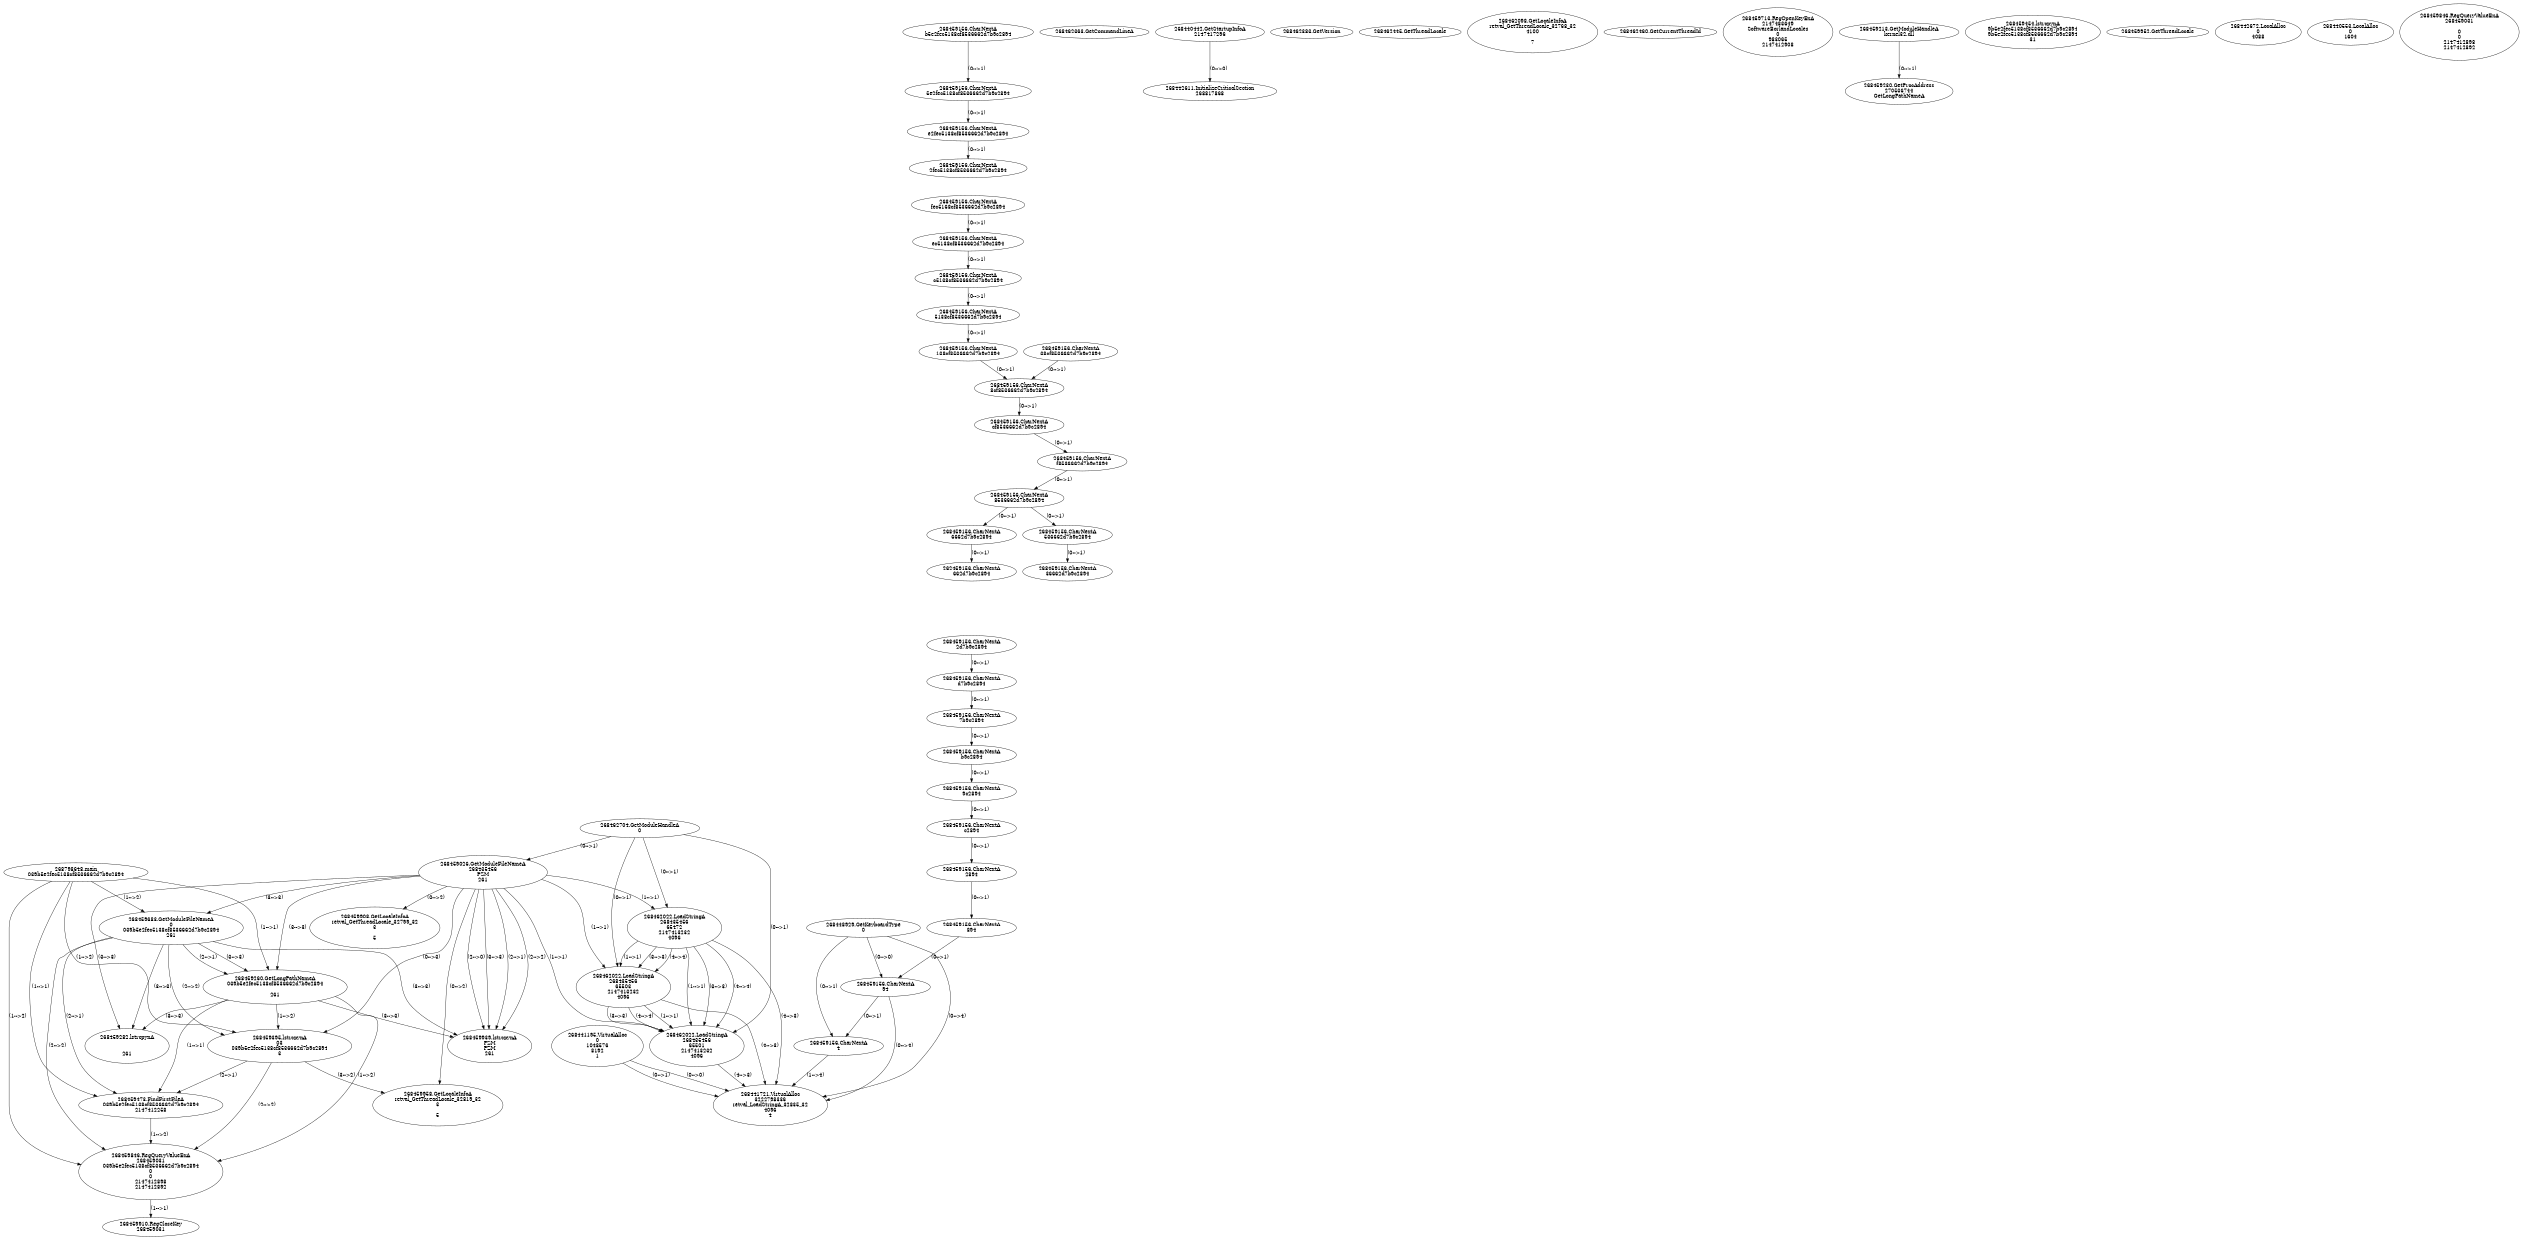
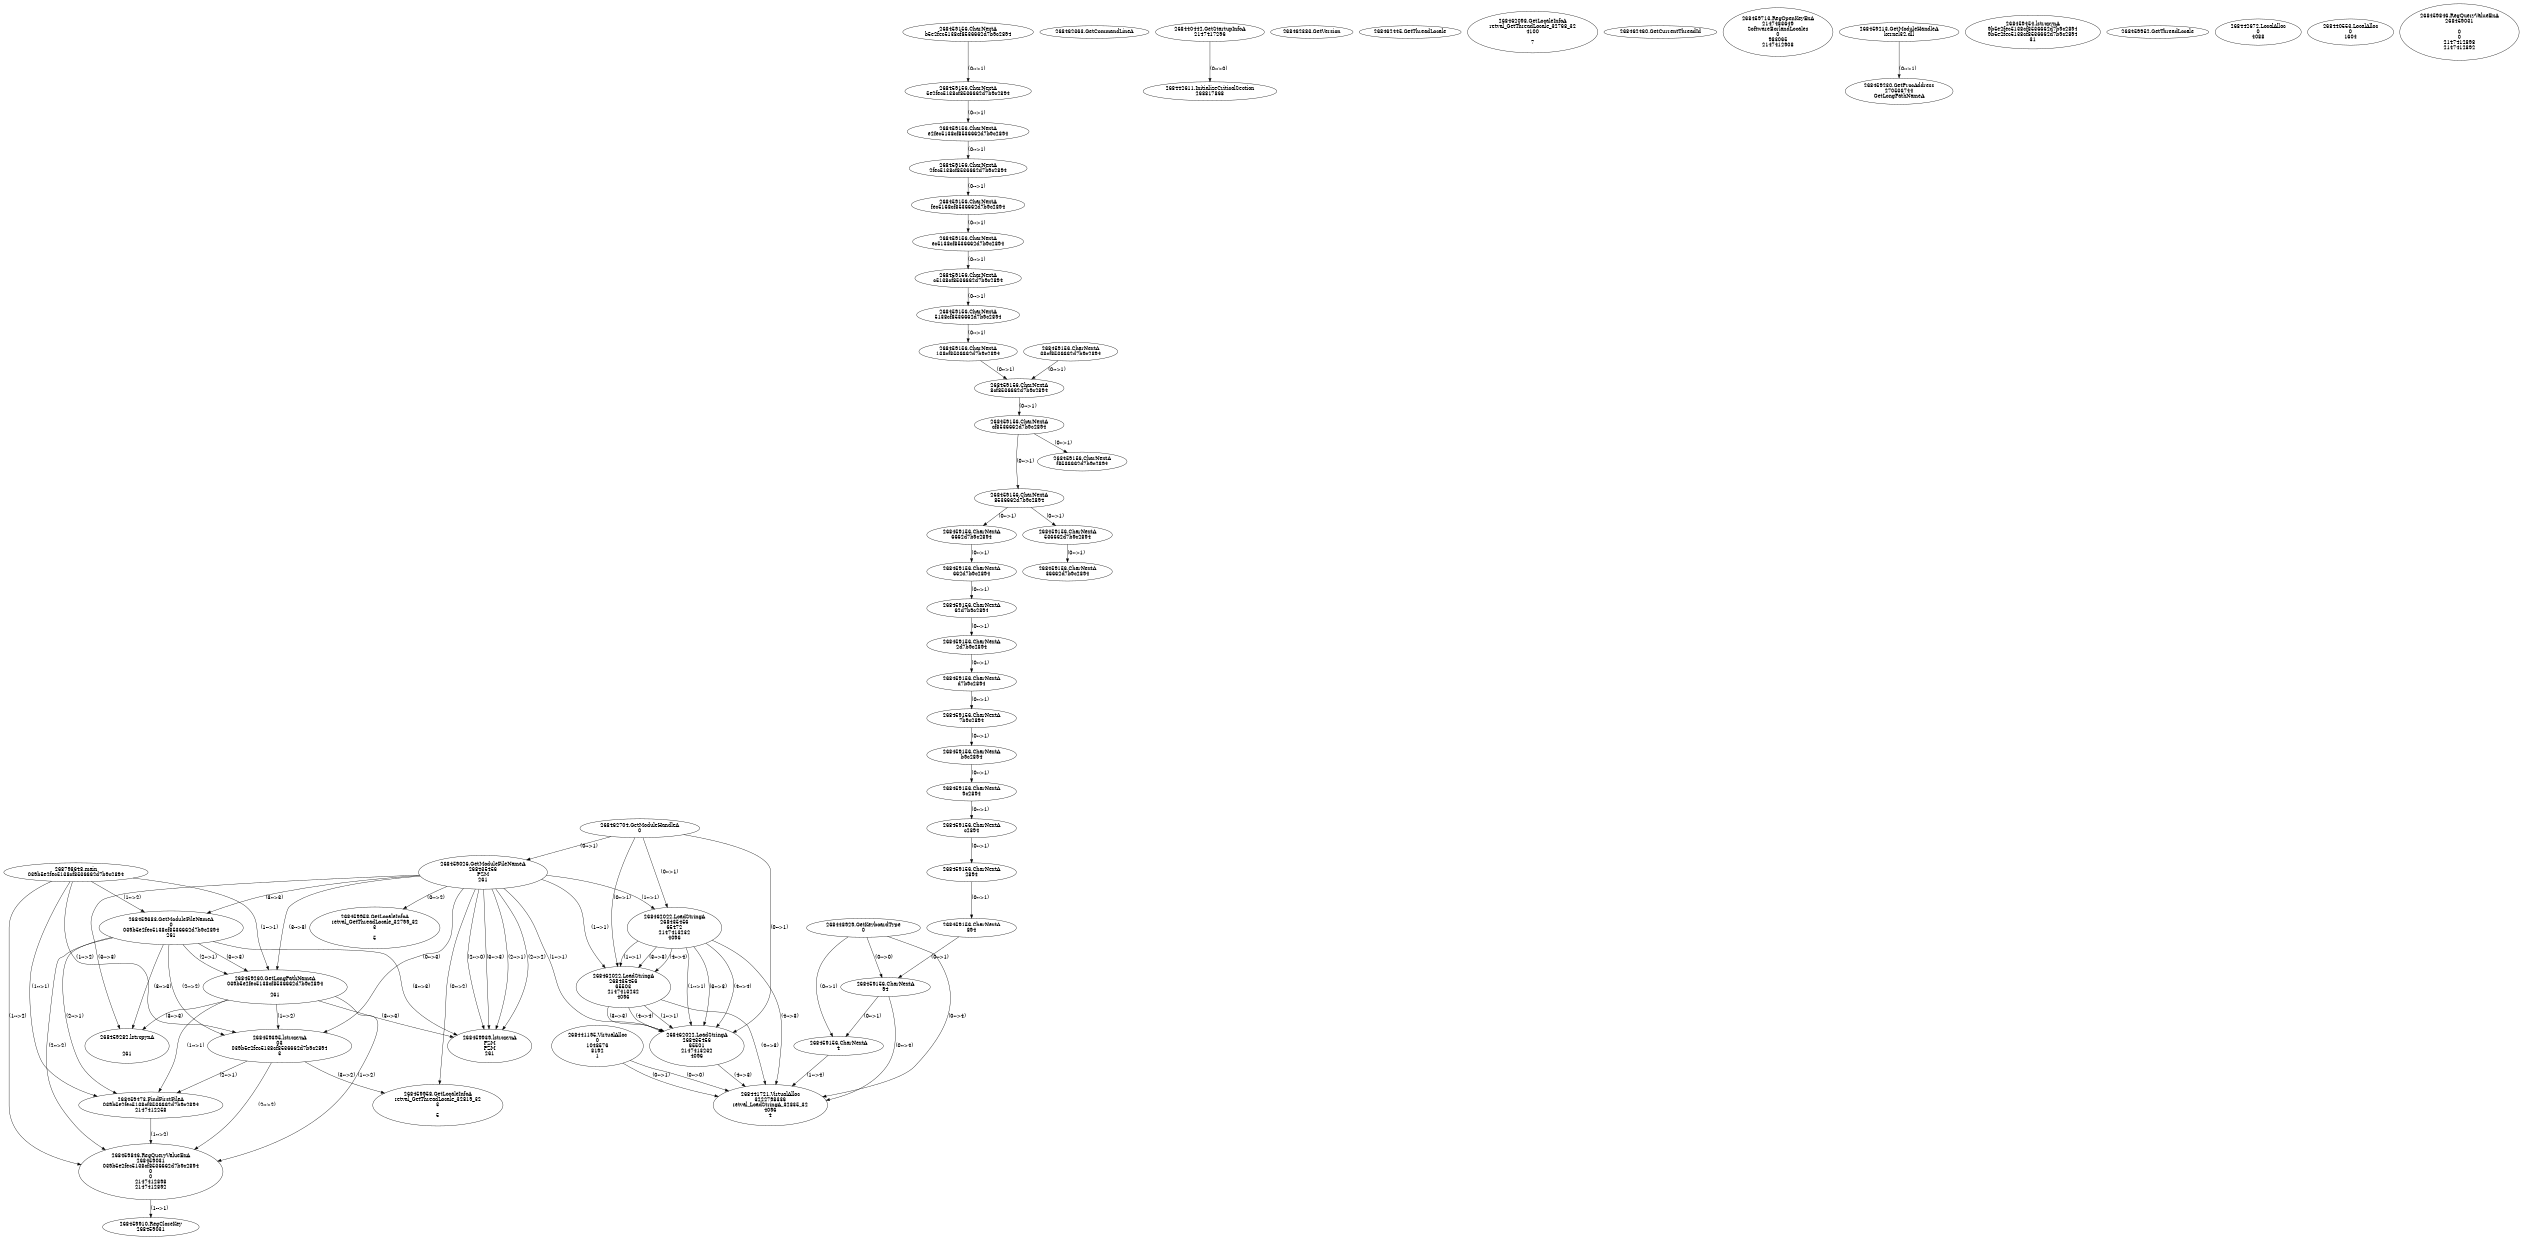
edge "268459156.CharNextA 2fec5138cf8536662d7b9c2894" -> "268459156.CharNextA fec5168cf8536662d7b9c2894": added, label "(0-->1)"
edge "268459156.CharNextA f8536662d7b9c2894" -> "268459156.CharNextA 8536662d7b9c2894": now "268459156.CharNextA cf8536662d7b9c2894" -> "268459156.CharNextA 8536662d7b9c2894"
node "262459156.CharNextA 662d7b9c2894": label "262459156.CharNextA 662d7b9c2894" -> "268459156.CharNextA 662d7b9c2894"
node "268459156.CharNextA 62d7b9c2894": added
node "268459908.GetLocaleInfoA retval_GetThreadLocale_32799_32 3 5": label "268459908.GetLocaleInfoA retval_GetThreadLocale_32799_32 3 5" -> "268459958.GetLocaleInfoA retval_GetThreadLocale_32799_32 3 5"
